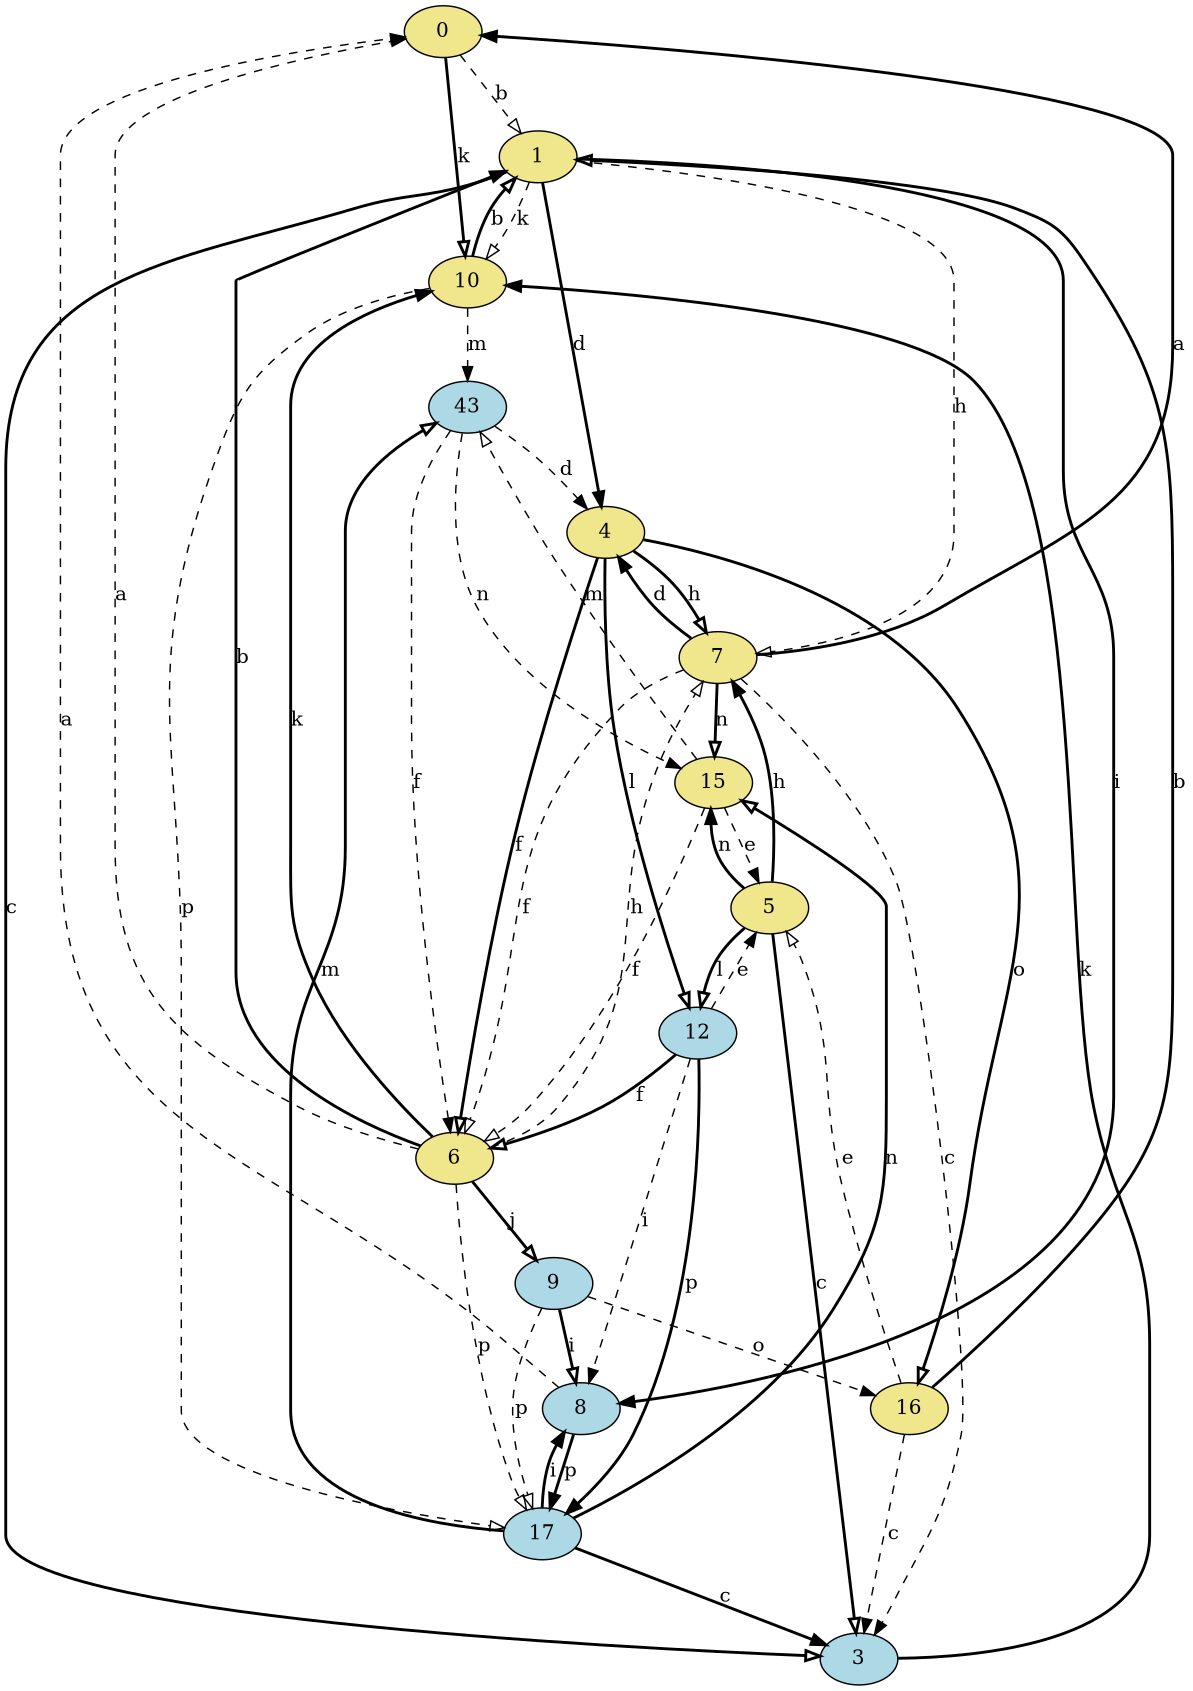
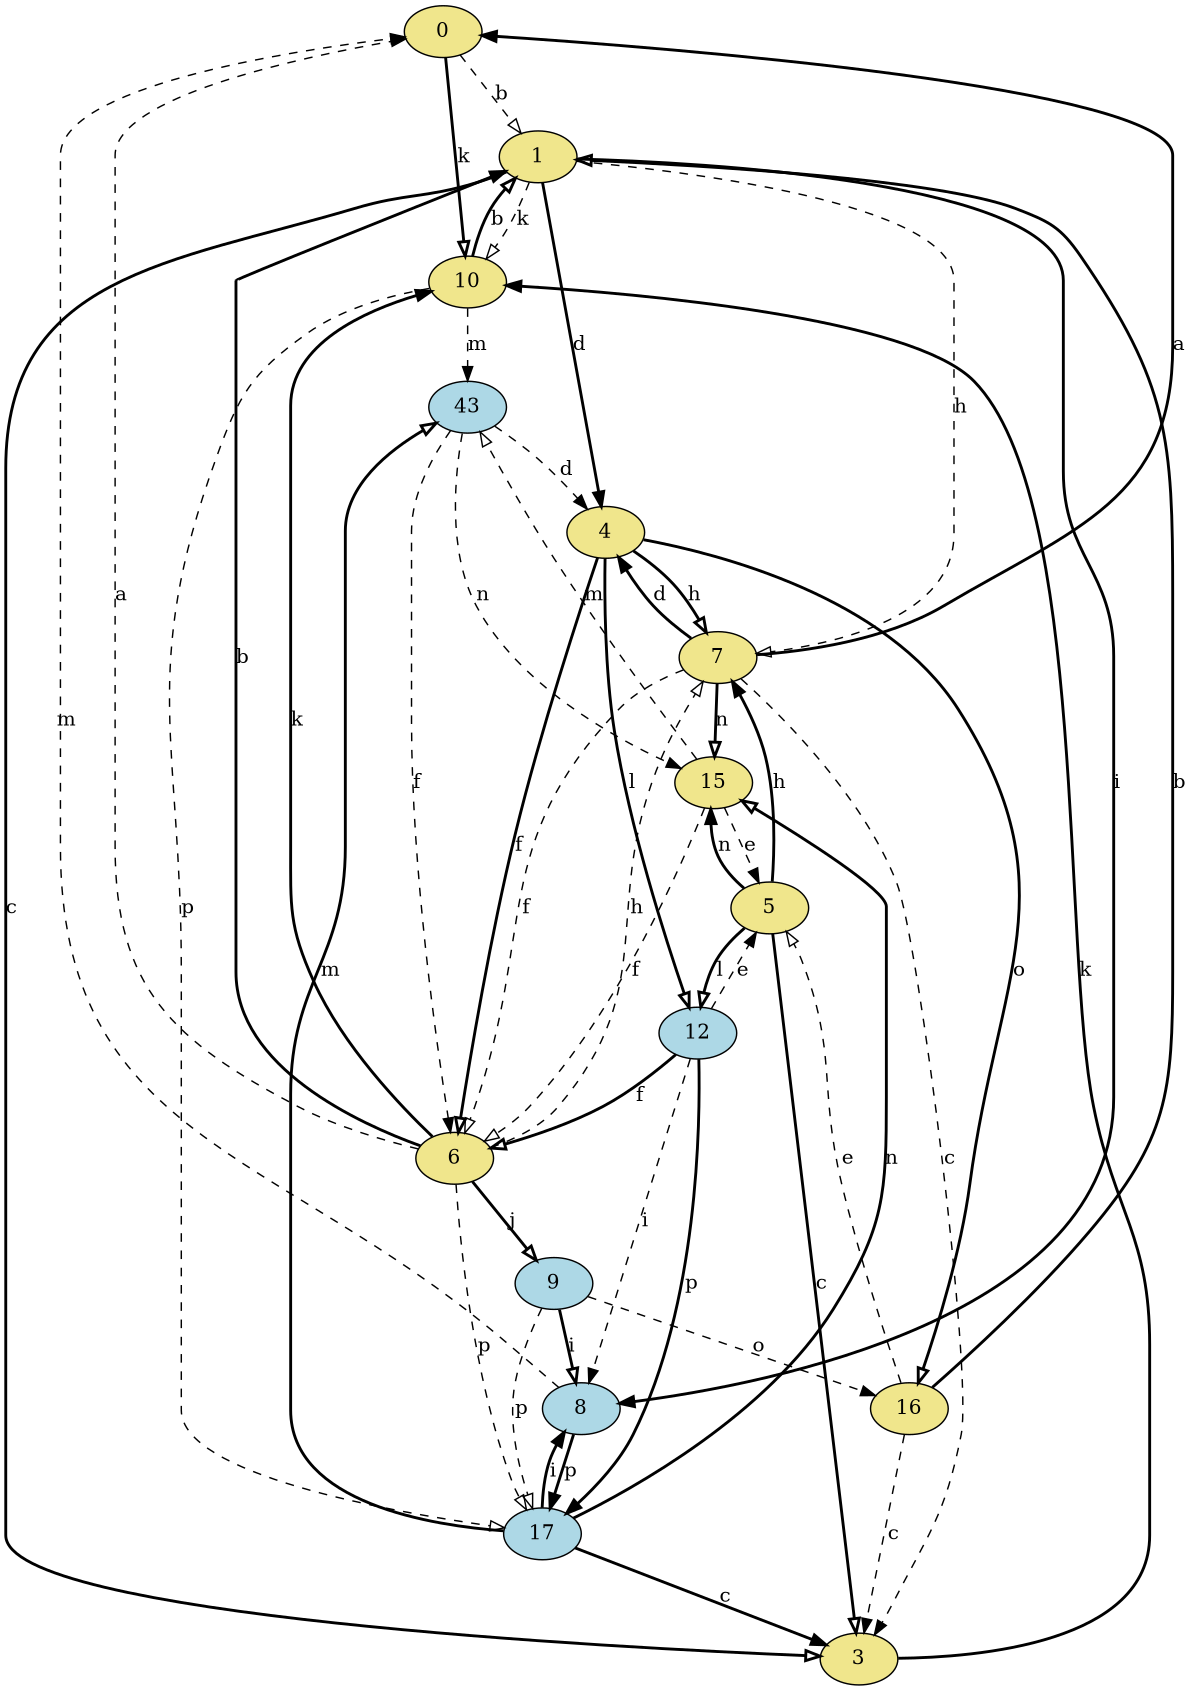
edge "8" -> "0": label "a" -> "m"
node "3": fillcolor lightblue -> khaki
